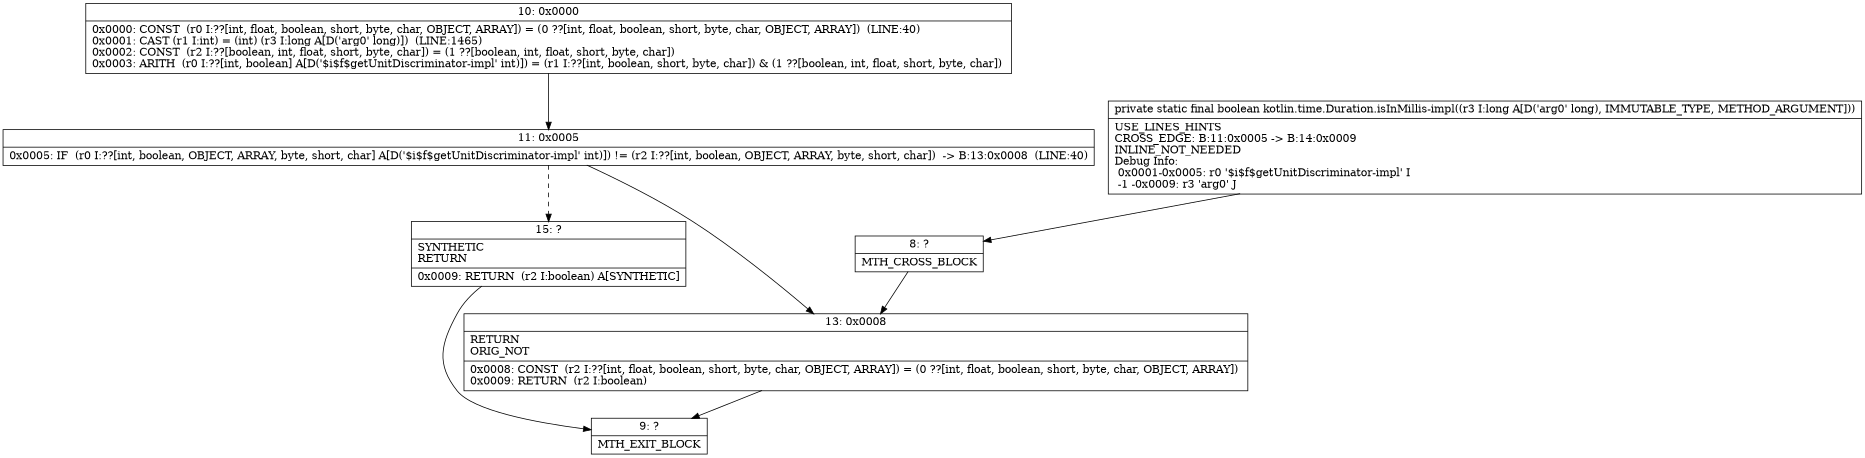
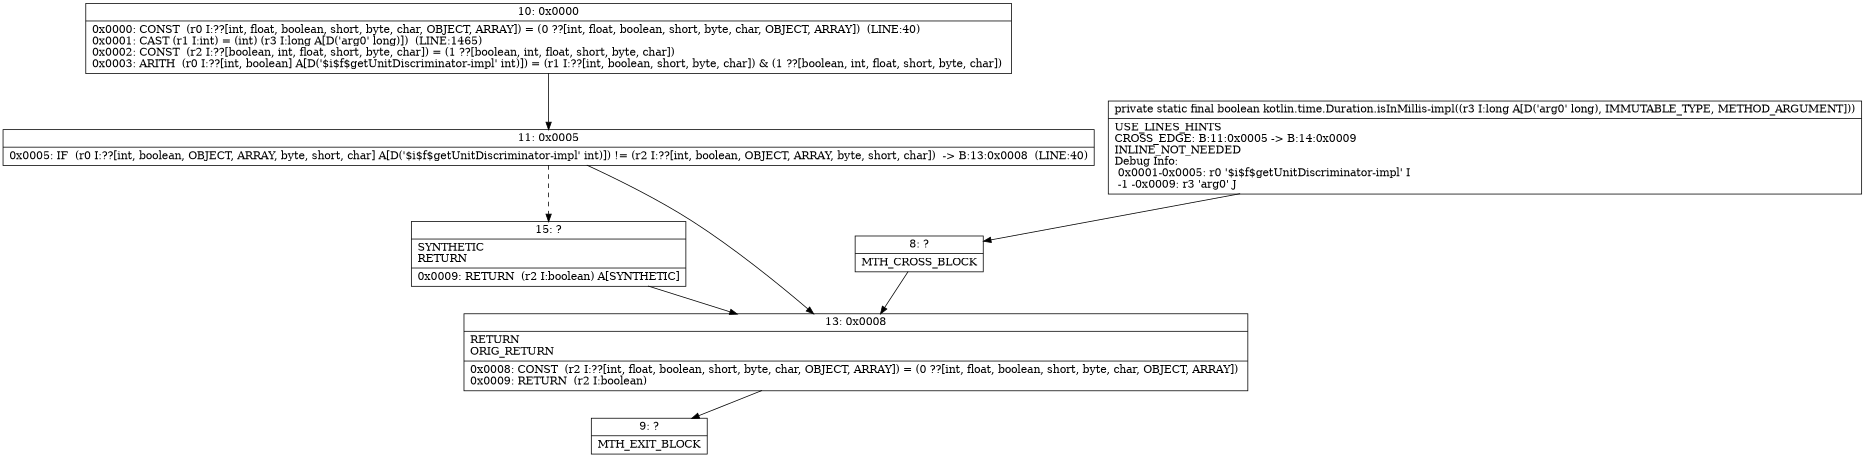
node "13: 0x0008": text "ORIG_NOT" -> "ORIG_RETURN"
edge "15: ?" -> "9: ?": now "15: ?" -> "13: 0x0008"
